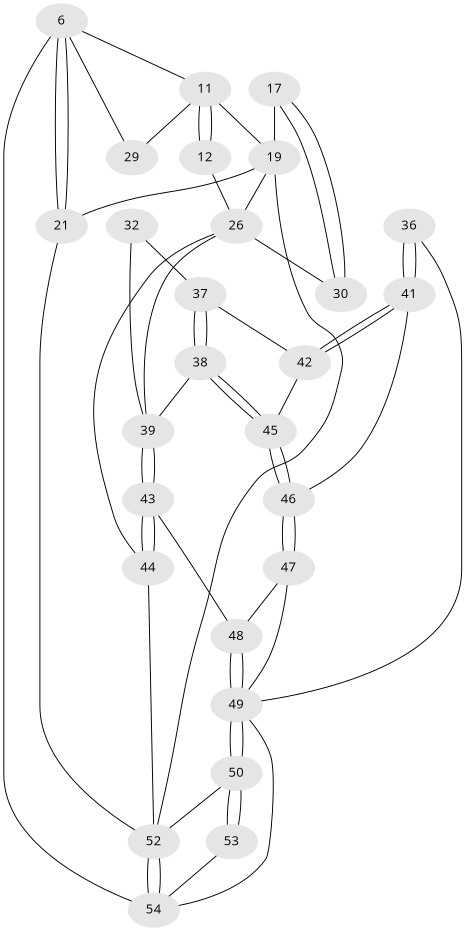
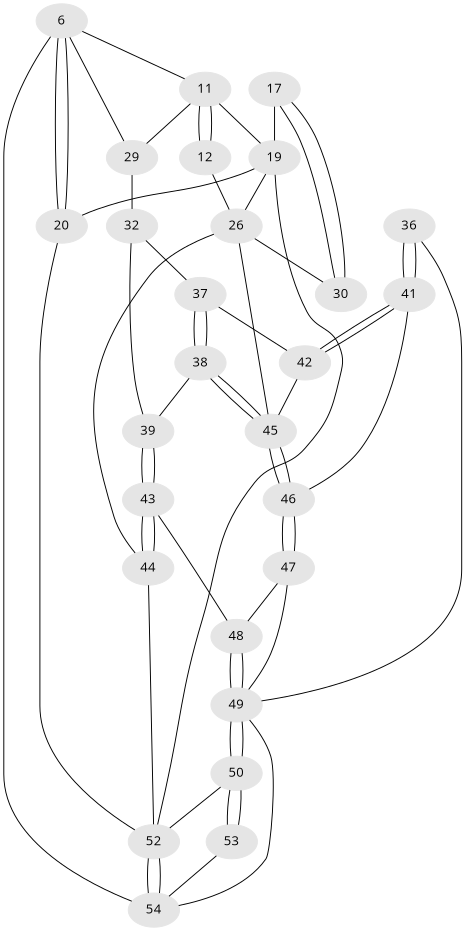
edge "29" -- "32": added
node "21": label "21" -> "20"
edge "26" -- "39": now "26" -- "45"
